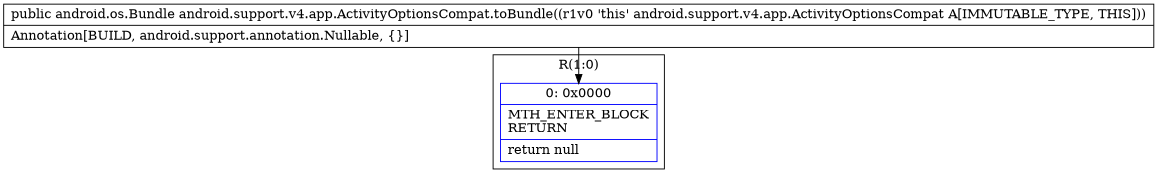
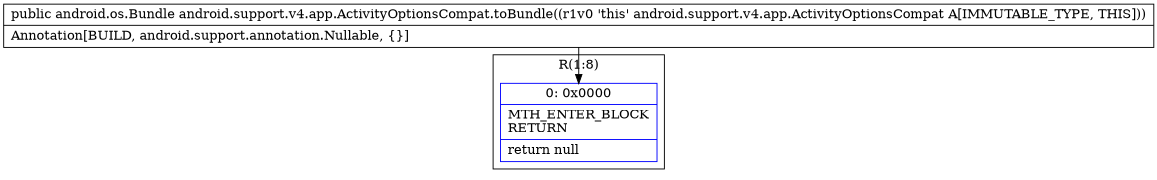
cluster "R(1:0)": label "R(1:0)" -> "R(1:8)"
